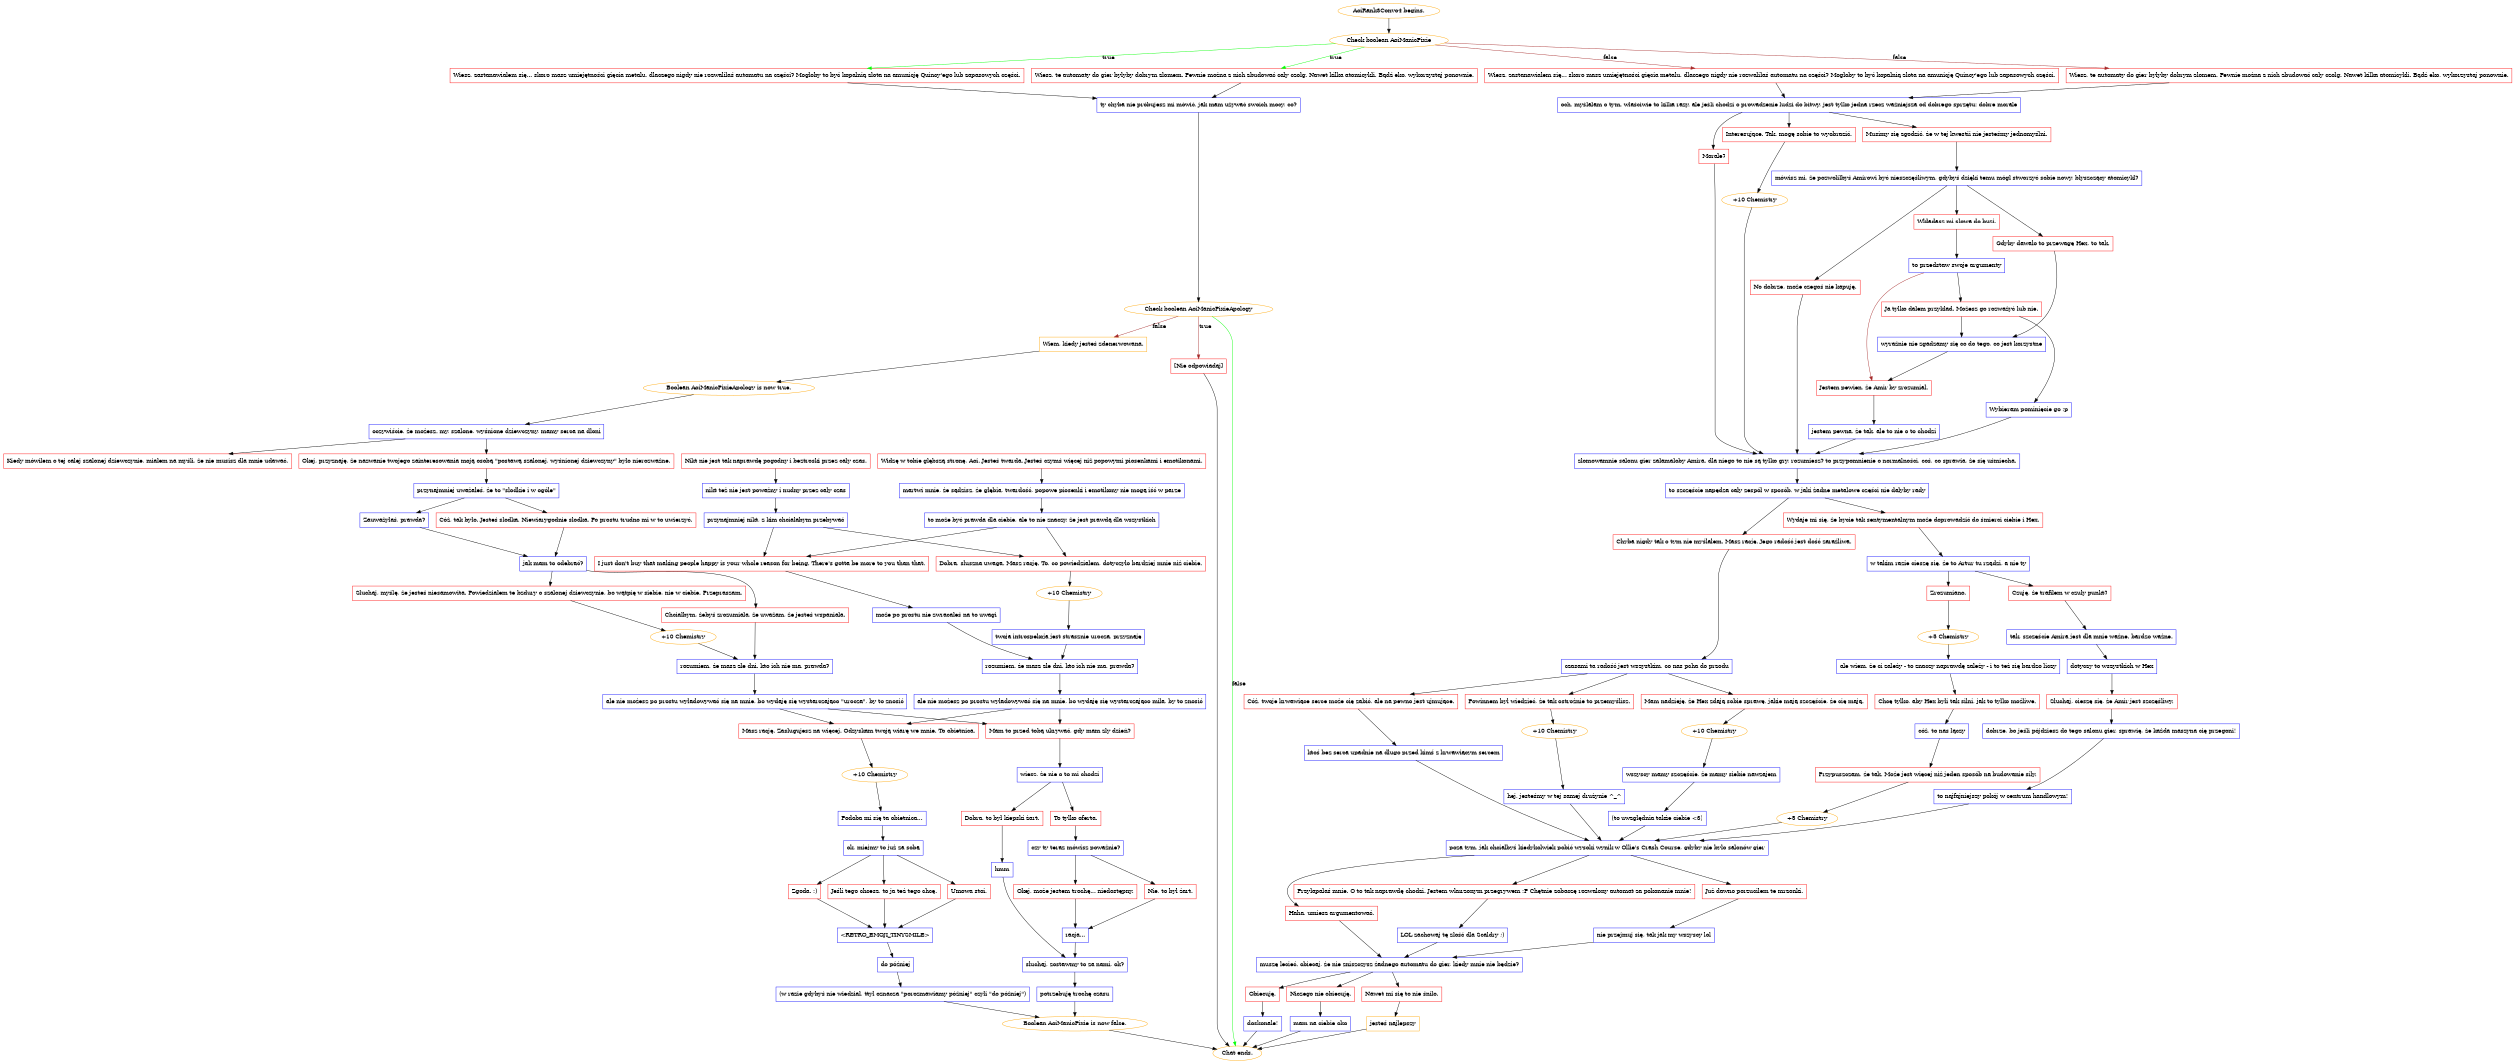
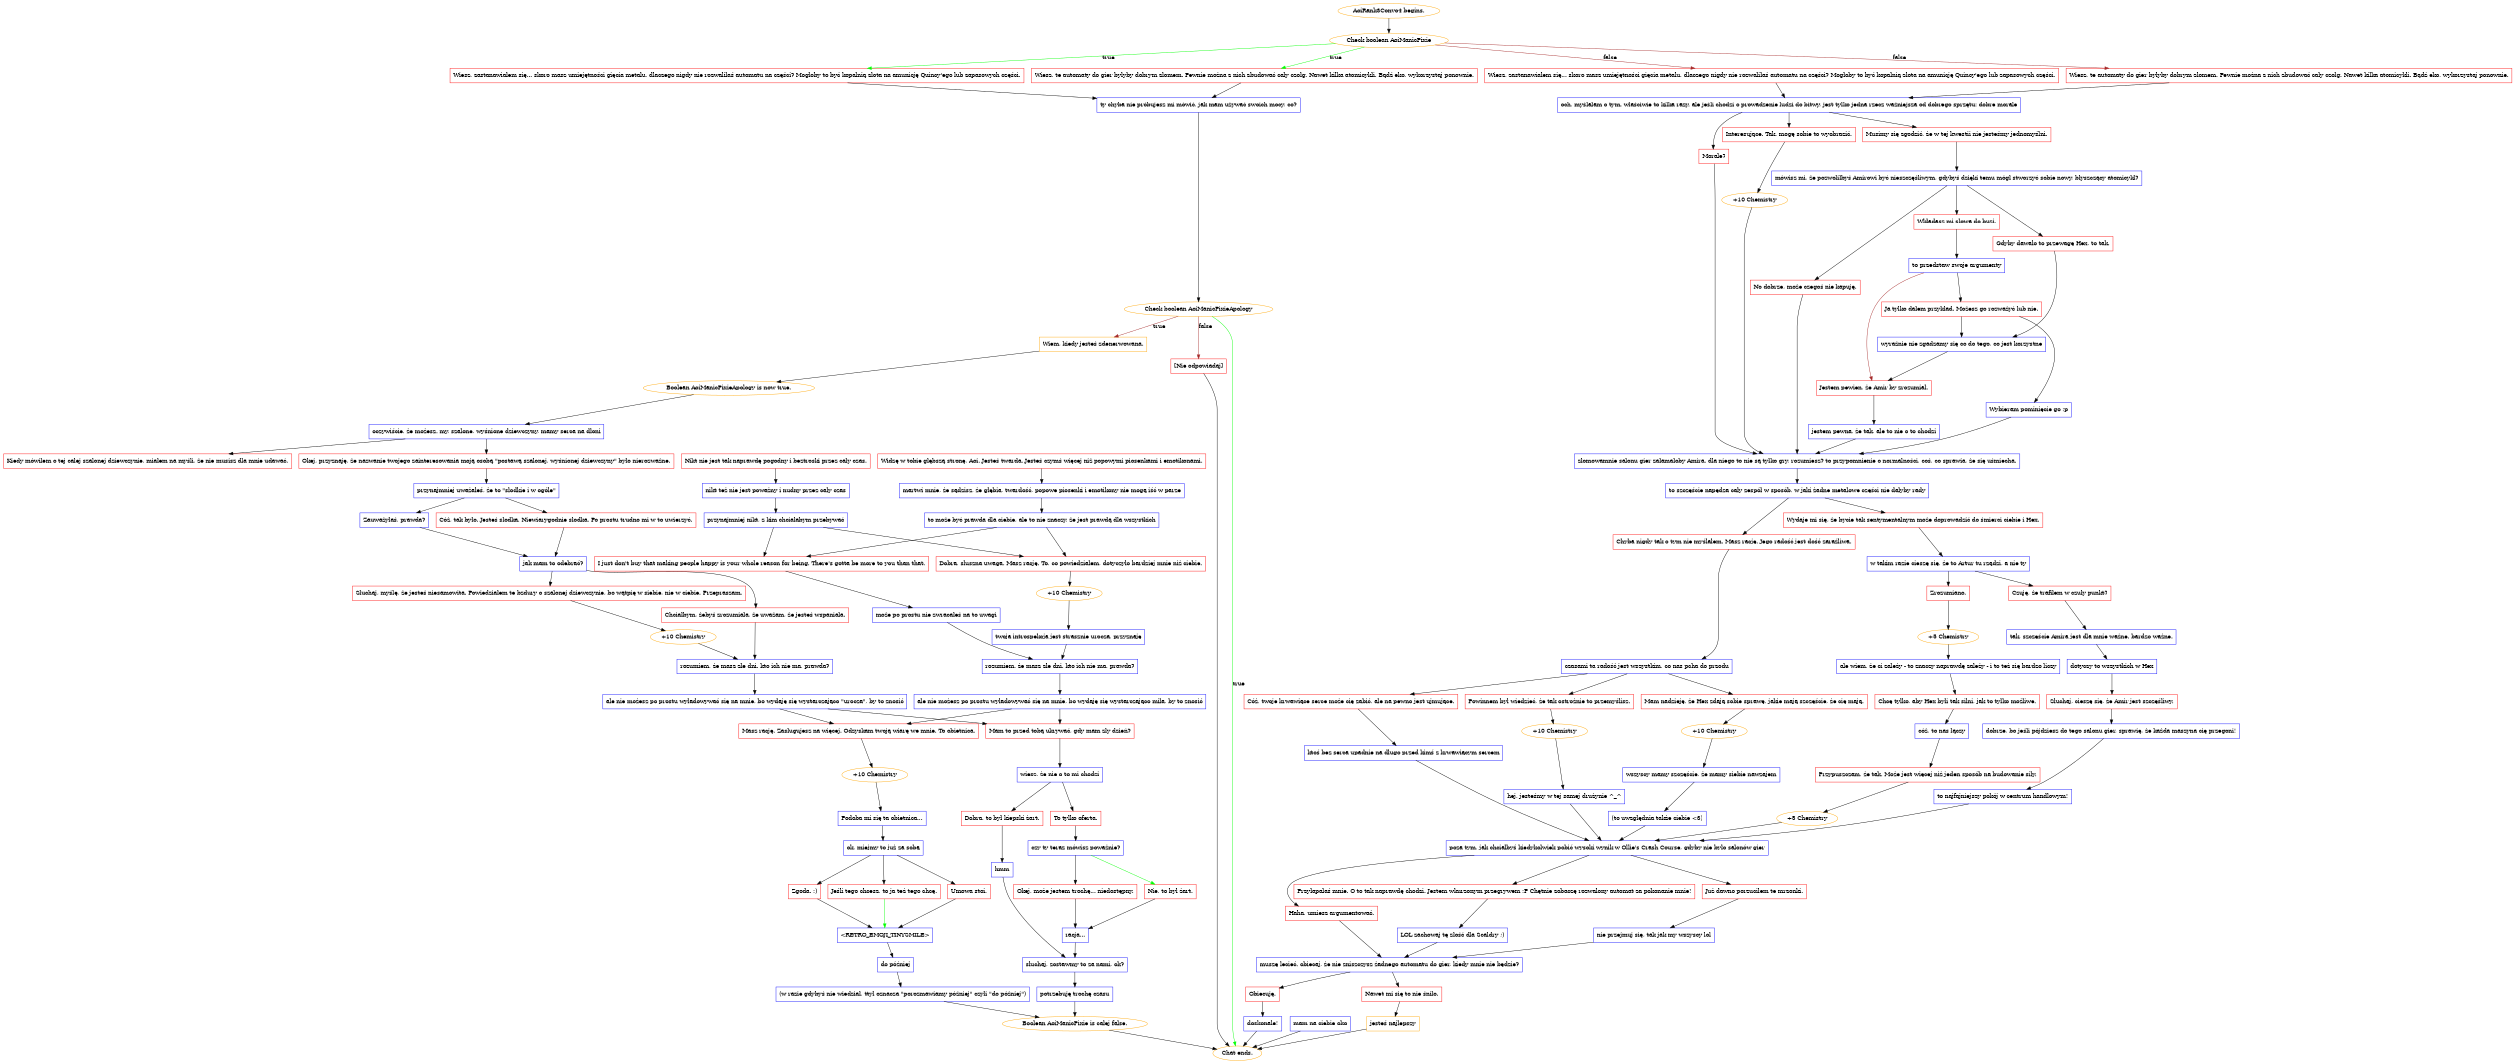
edge "Check boolean AoiManicPixieApology" -> "Wiem, kiedy jesteś zdenerwowana.": label "false" -> "true"
edge "Check boolean AoiManicPixieApology" -> "[Nie odpowiadaj]": label "true" -> "false"
edge "Check boolean AoiManicPixieApology" -> "Chat ends.": label "false" -> "true"
edge "czy ty teraz mówisz poważnie?" -> "Nie, to był żart.": color black -> green
edge "Jeśli tego chcesz, to ja też tego chcę." -> "<RETRO_EMOJI_TINYSMILE>": color black -> green
node "Niczego nie obiecuję.": removed
node "Boolean AoiManicPixie is now false.": label "Boolean AoiManicPixie is now false." -> "Boolean AoiManicPixie is całej false."
